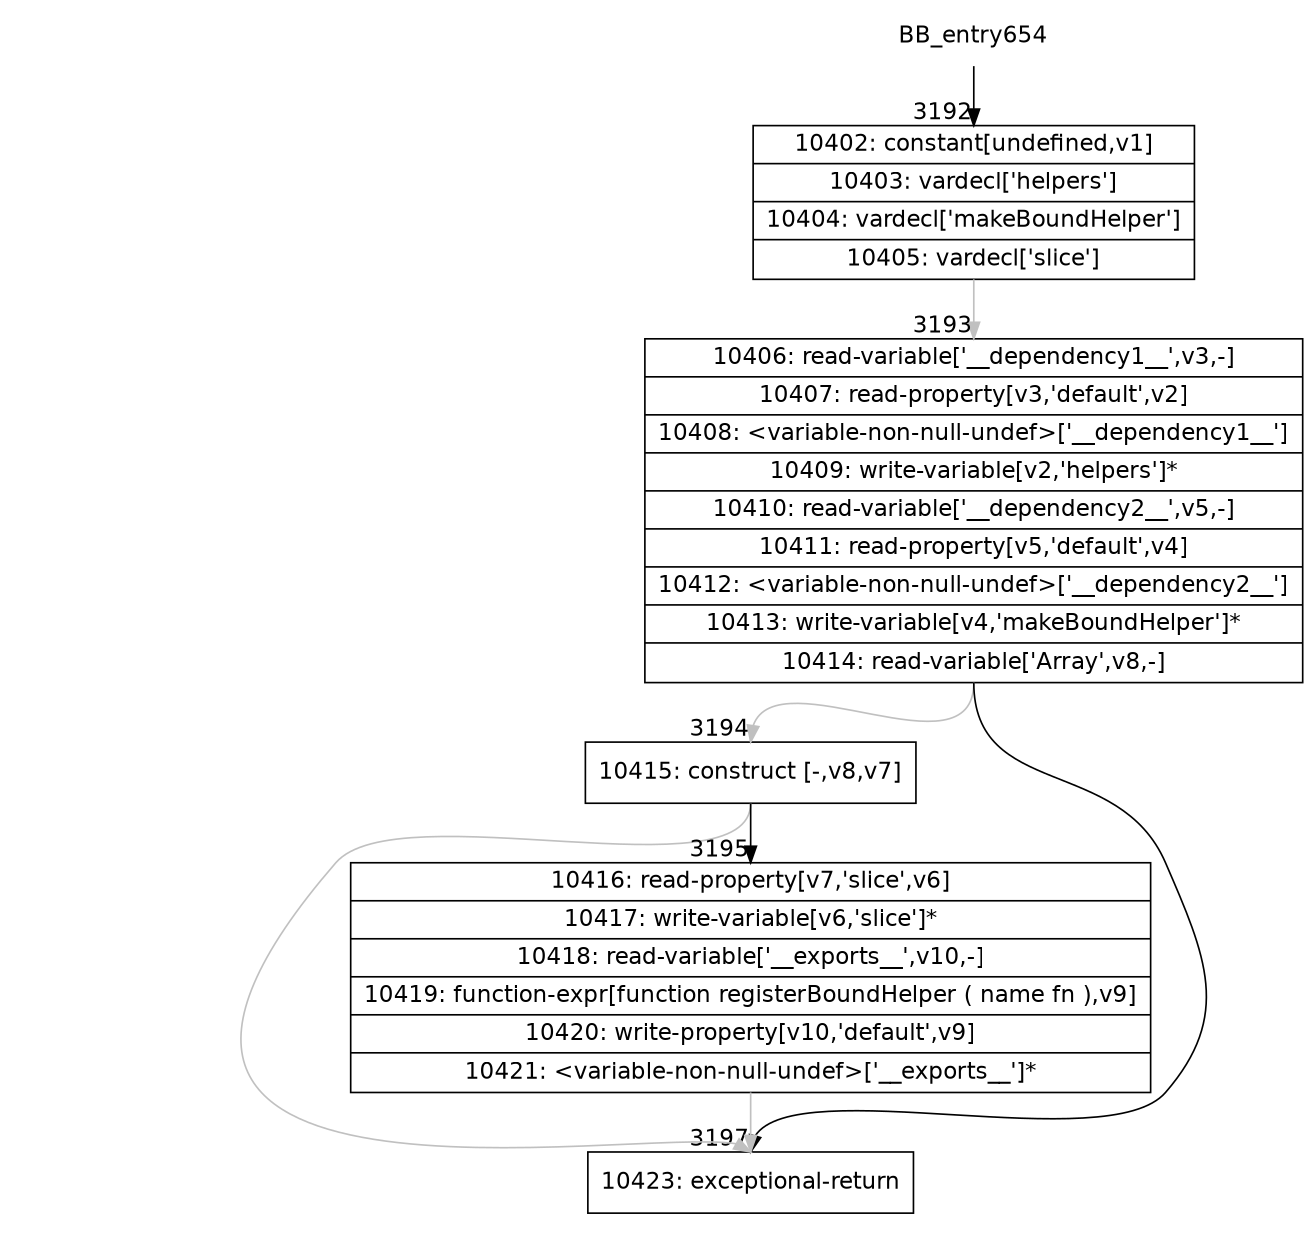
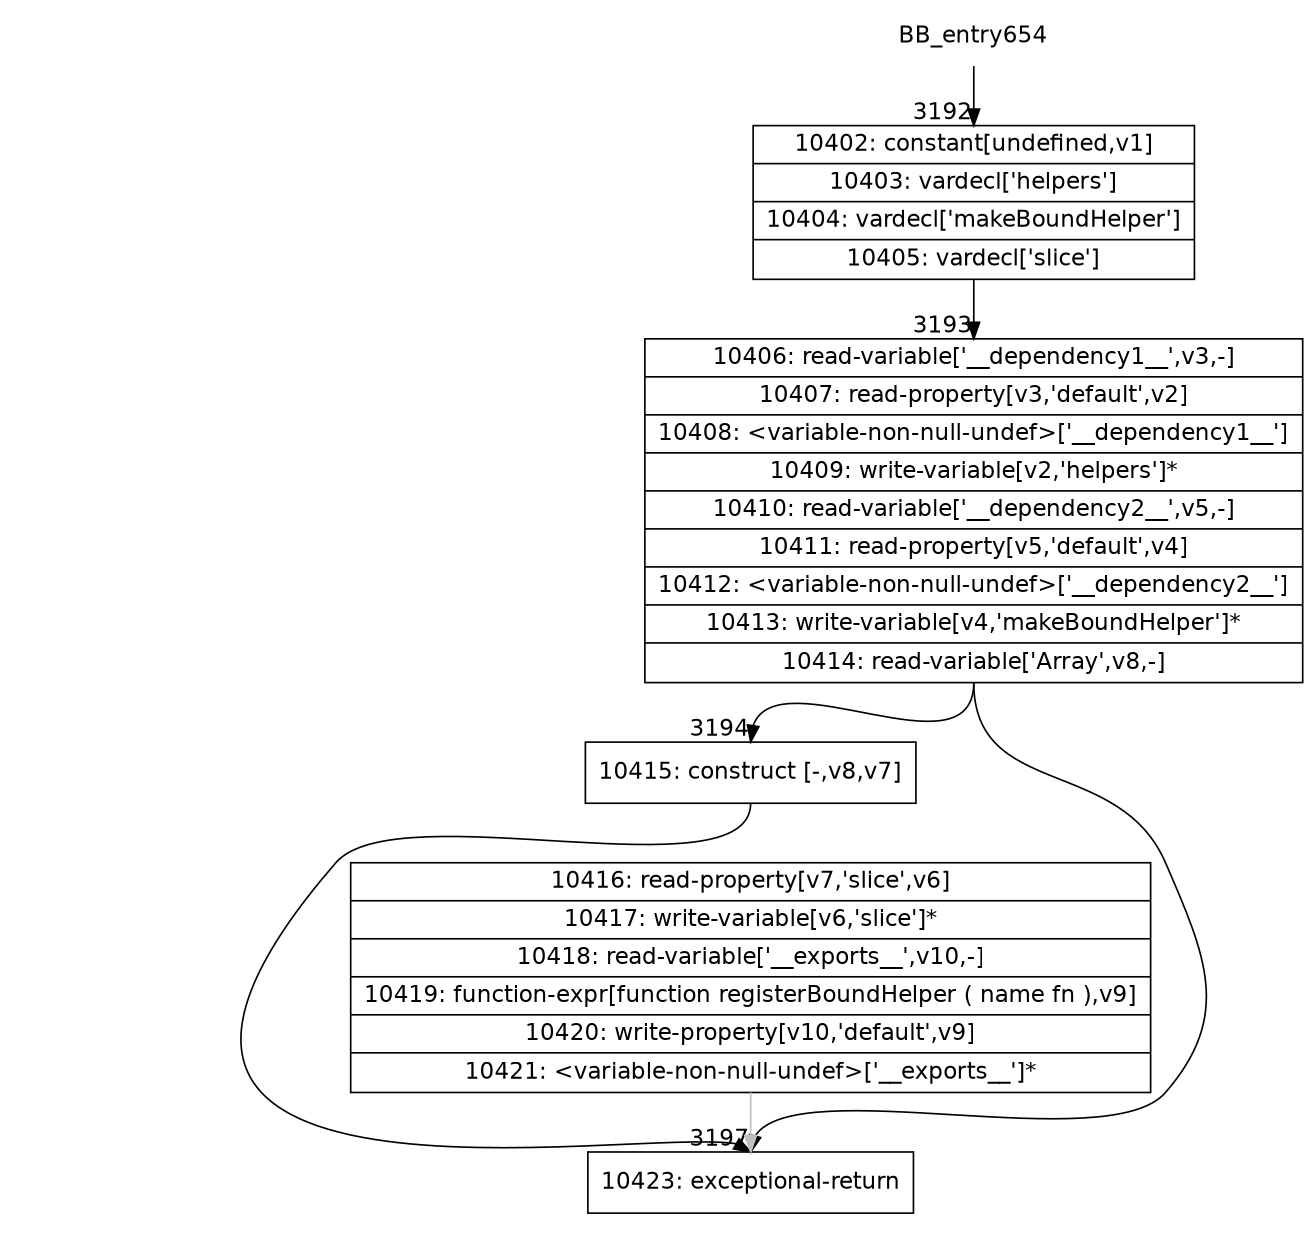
edge "10402: constant[undefined,v1]" -> "10406: read-variable['__dependency1__',v3,-]": color gray -> black
edge "10406: read-variable['__dependency1__',v3,-]" -> "10415: construct [-,v8,v7]": color gray -> black
edge "10415: construct [-,v8,v7]" -> "10416: read-property[v7,'slice',v6]": removed
edge "10415: construct [-,v8,v7]" -> "10423: exceptional-return": color gray -> black
